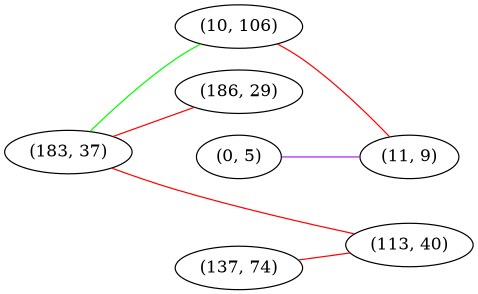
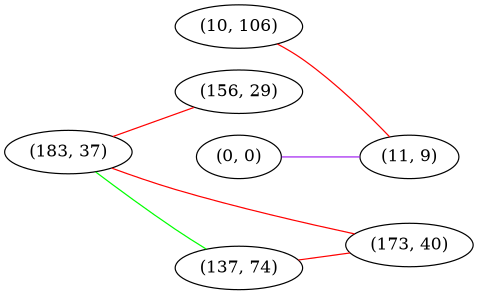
edge "(10, 106)" -- "(183, 37)": now "(137, 74)" -- "(183, 37)"
node "(186, 29)": label "(186, 29)" -> "(156, 29)"
node "(0, 5)": label "(0, 5)" -> "(0, 0)"
node "(113, 40)": label "(113, 40)" -> "(173, 40)"
